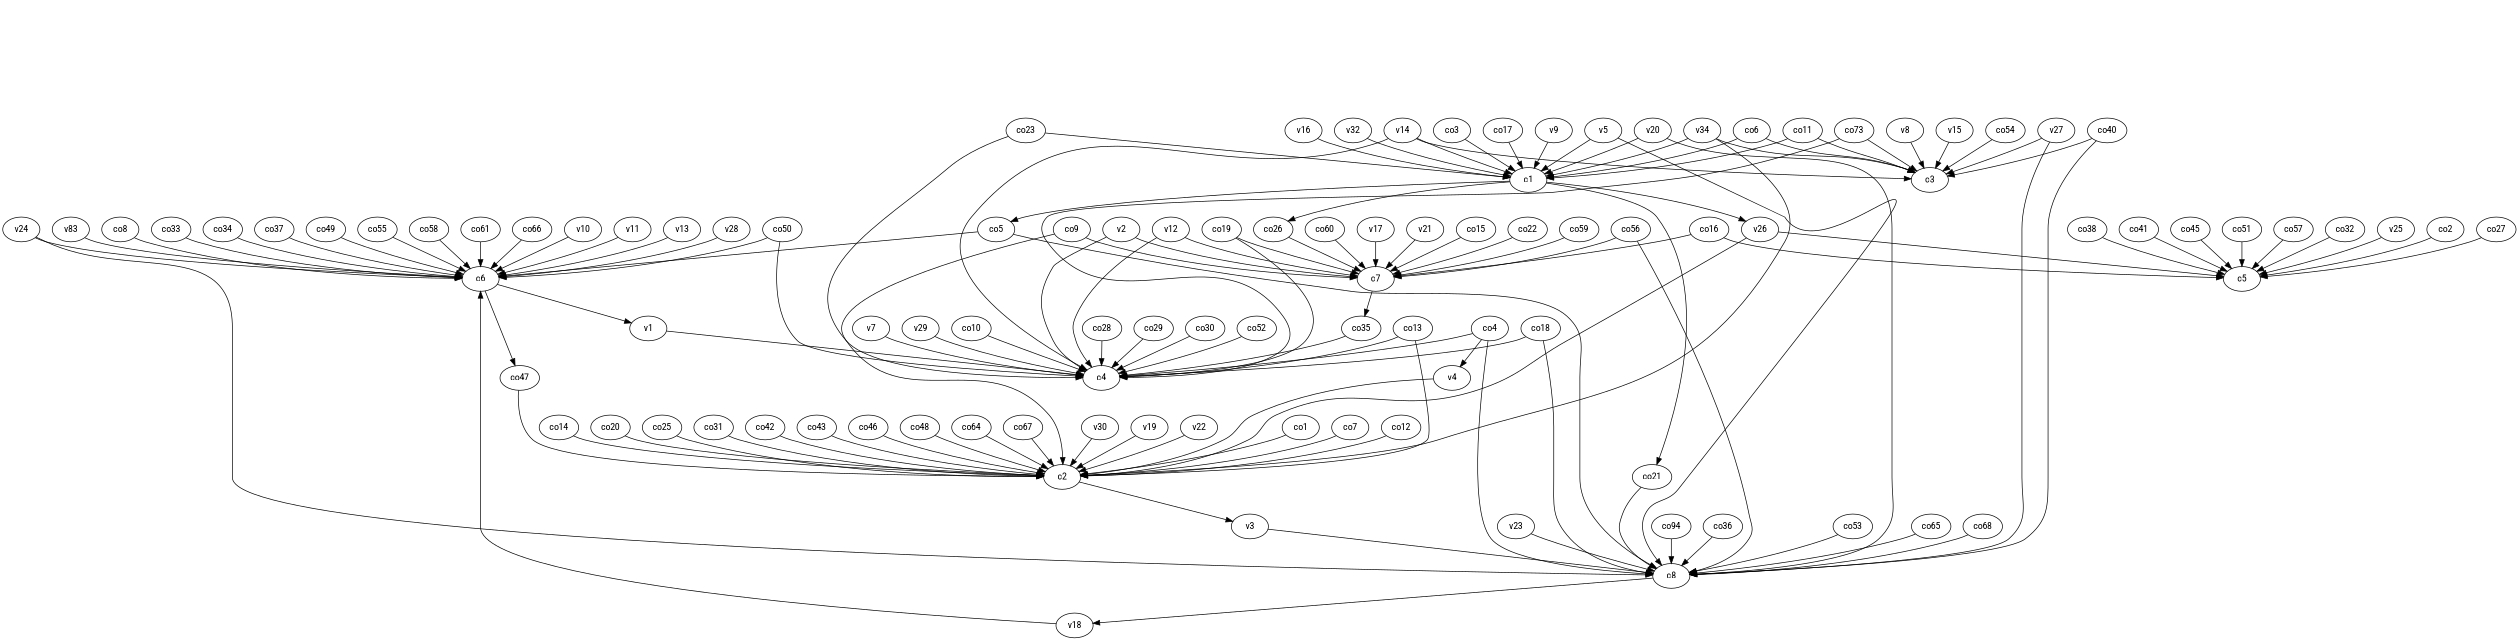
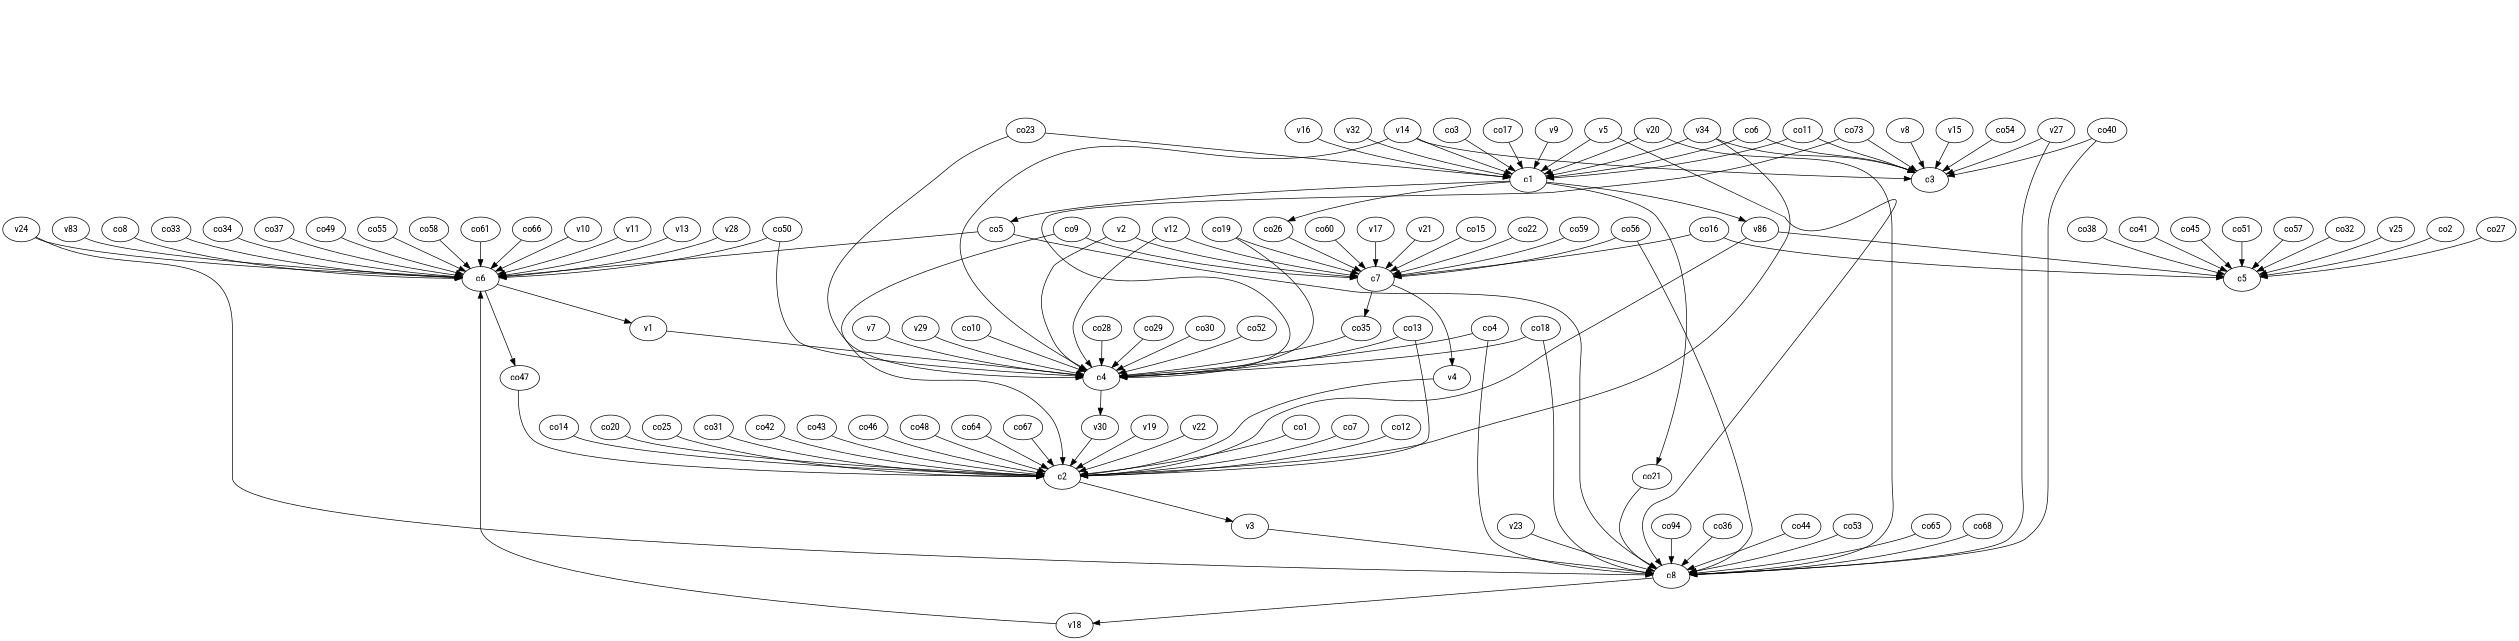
node "v26": label "v26" -> "v86"
edge "co4" -> "v4": now "c7" -> "v4"
edge "c4" -> "v30": added
node "co44": added
